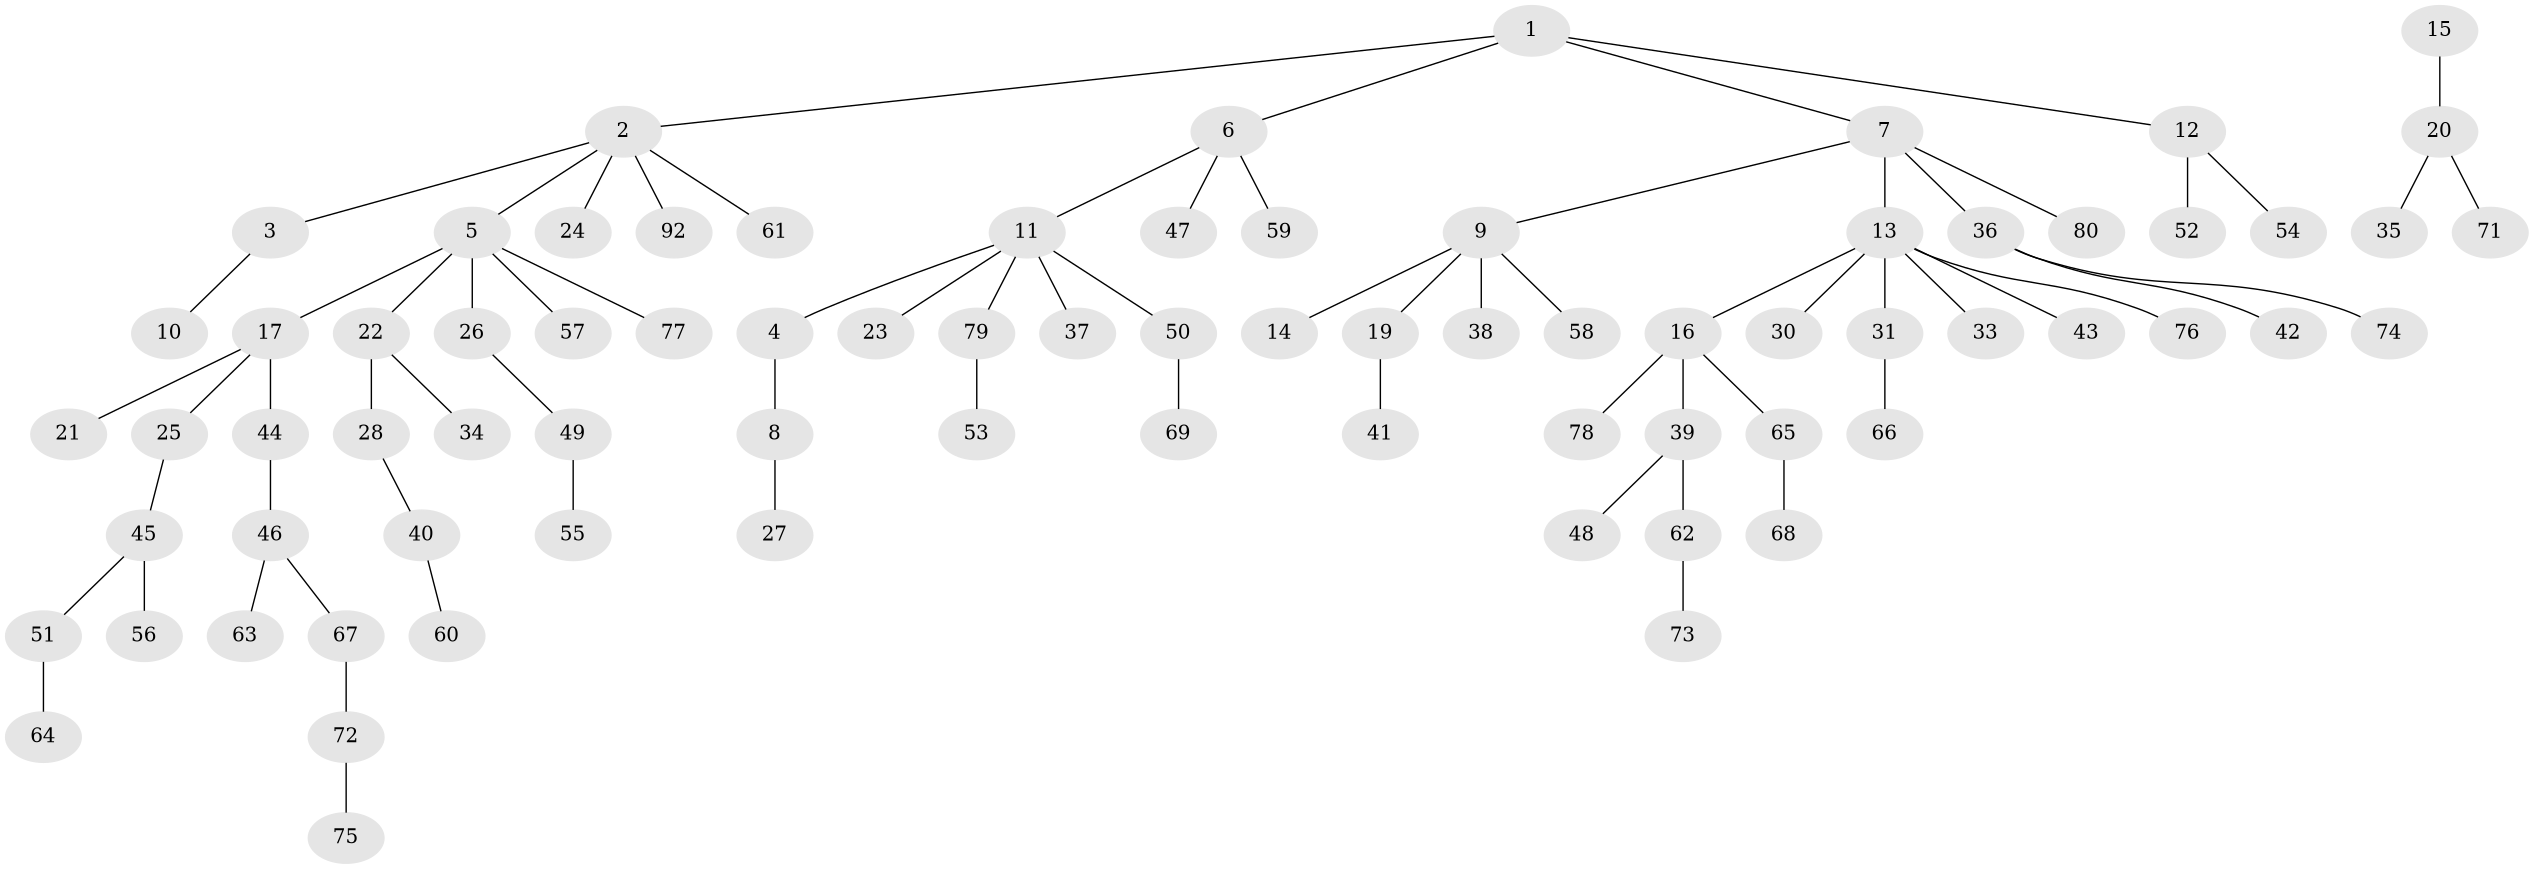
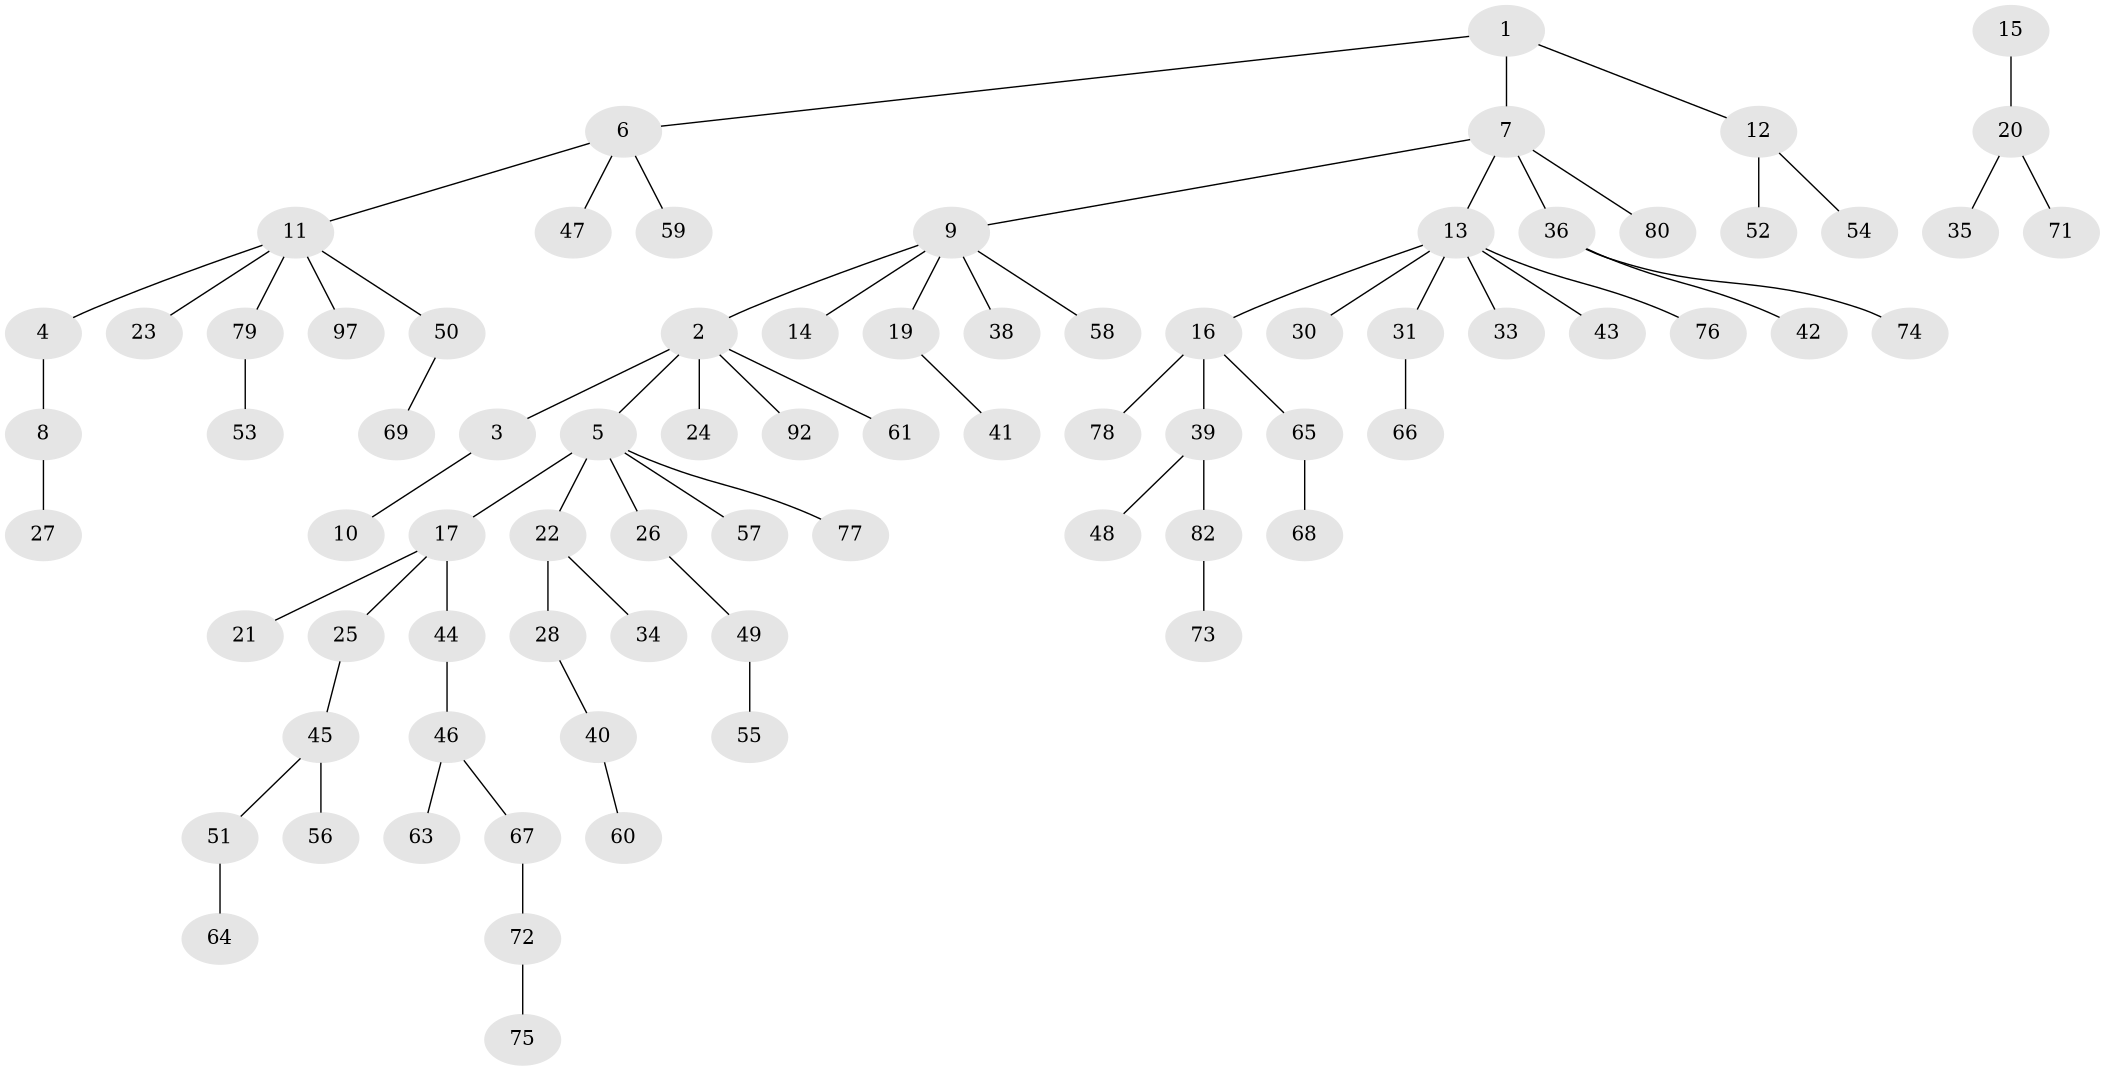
edge "1" -- "2": now "9" -- "2"
node "37": label "37" -> "97"
node "62": label "62" -> "82"
